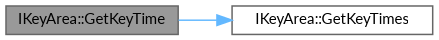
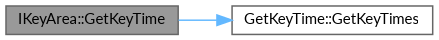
node "IKeyArea::GetKeyTimes": label "IKeyArea::GetKeyTimes" -> "GetKeyTime::GetKeyTimes"
